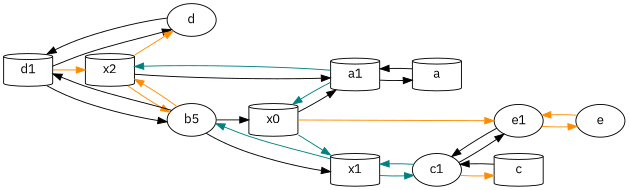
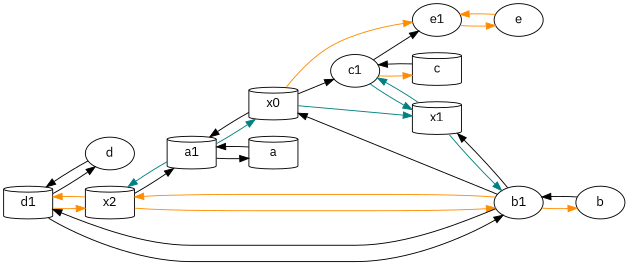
edge "x2" -> "d": now "x2" -> "d1"
node "b5": label "b5" -> "b1"
edge "e1" -> "c1": now "x0" -> "c1"
node "b": added
